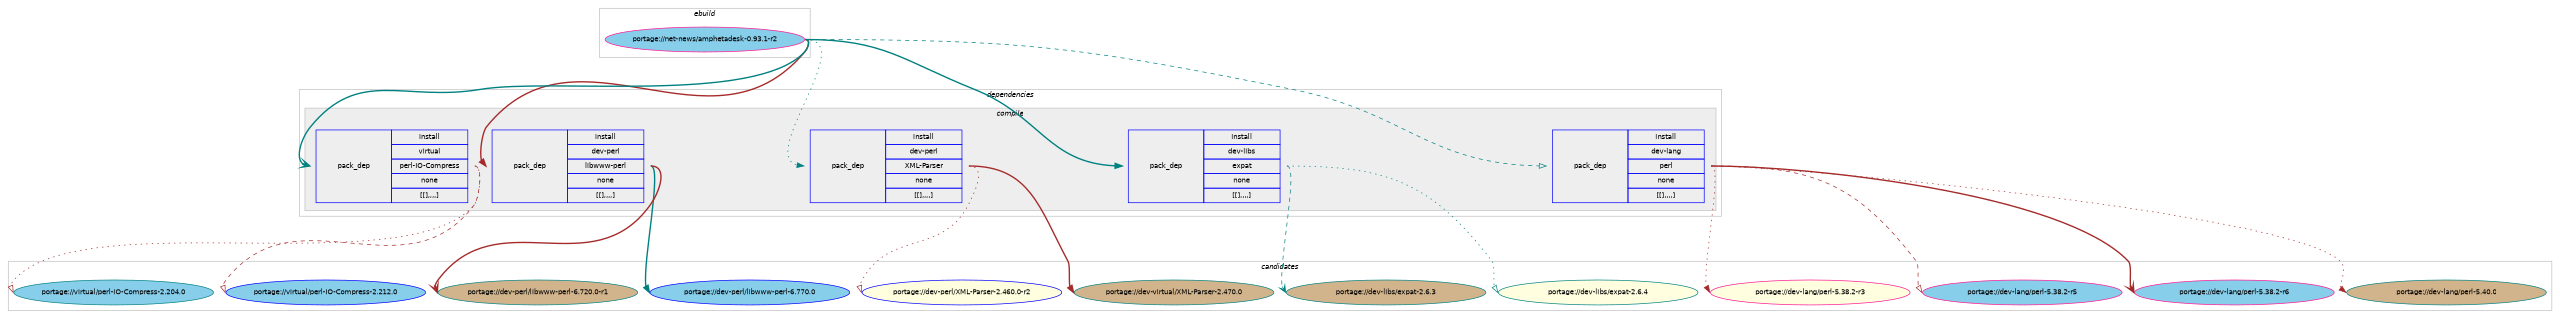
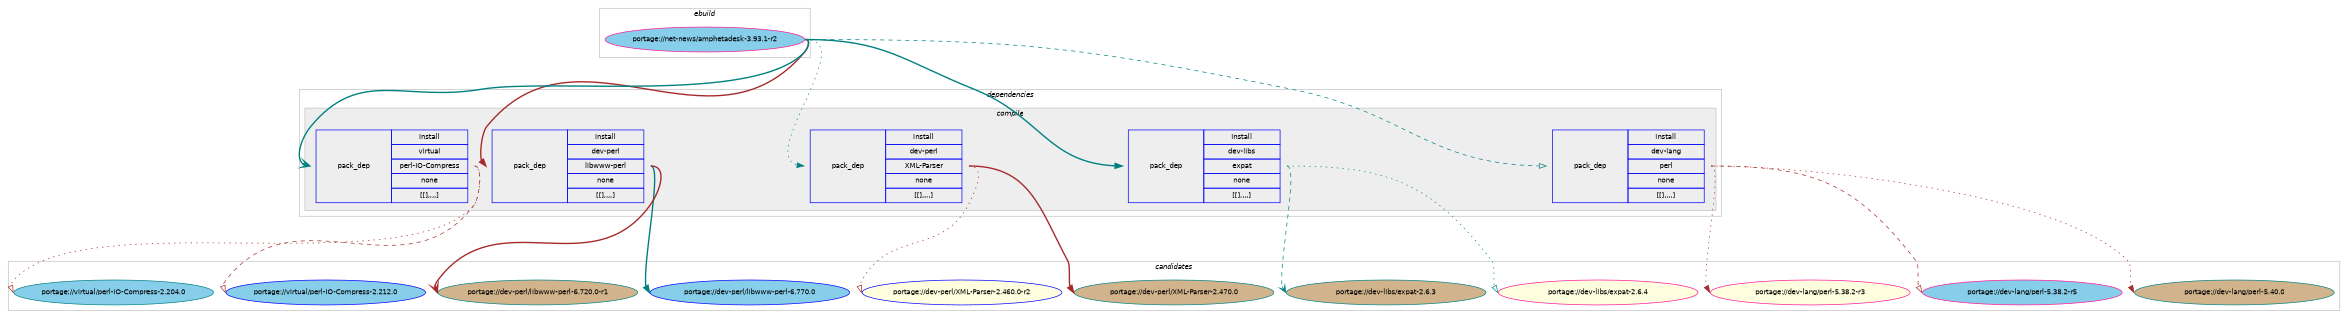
node "portage://net-news/amphetadesk-0.93.1-r2": label "portage://net-news/amphetadesk-0.93.1-r2" -> "portage://net-news/amphetadesk-3.93.1-r2"
node "portage://dev-virtual/XML-Parser-2.470.0": label "portage://dev-virtual/XML-Parser-2.470.0" -> "portage://dev-perl/XML-Parser-2.470.0"
node "portage://dev-libs/expat-2.6.4": color teal -> deeppink
node "portage://dev-lang/perl-5.38.2-r6": removed
